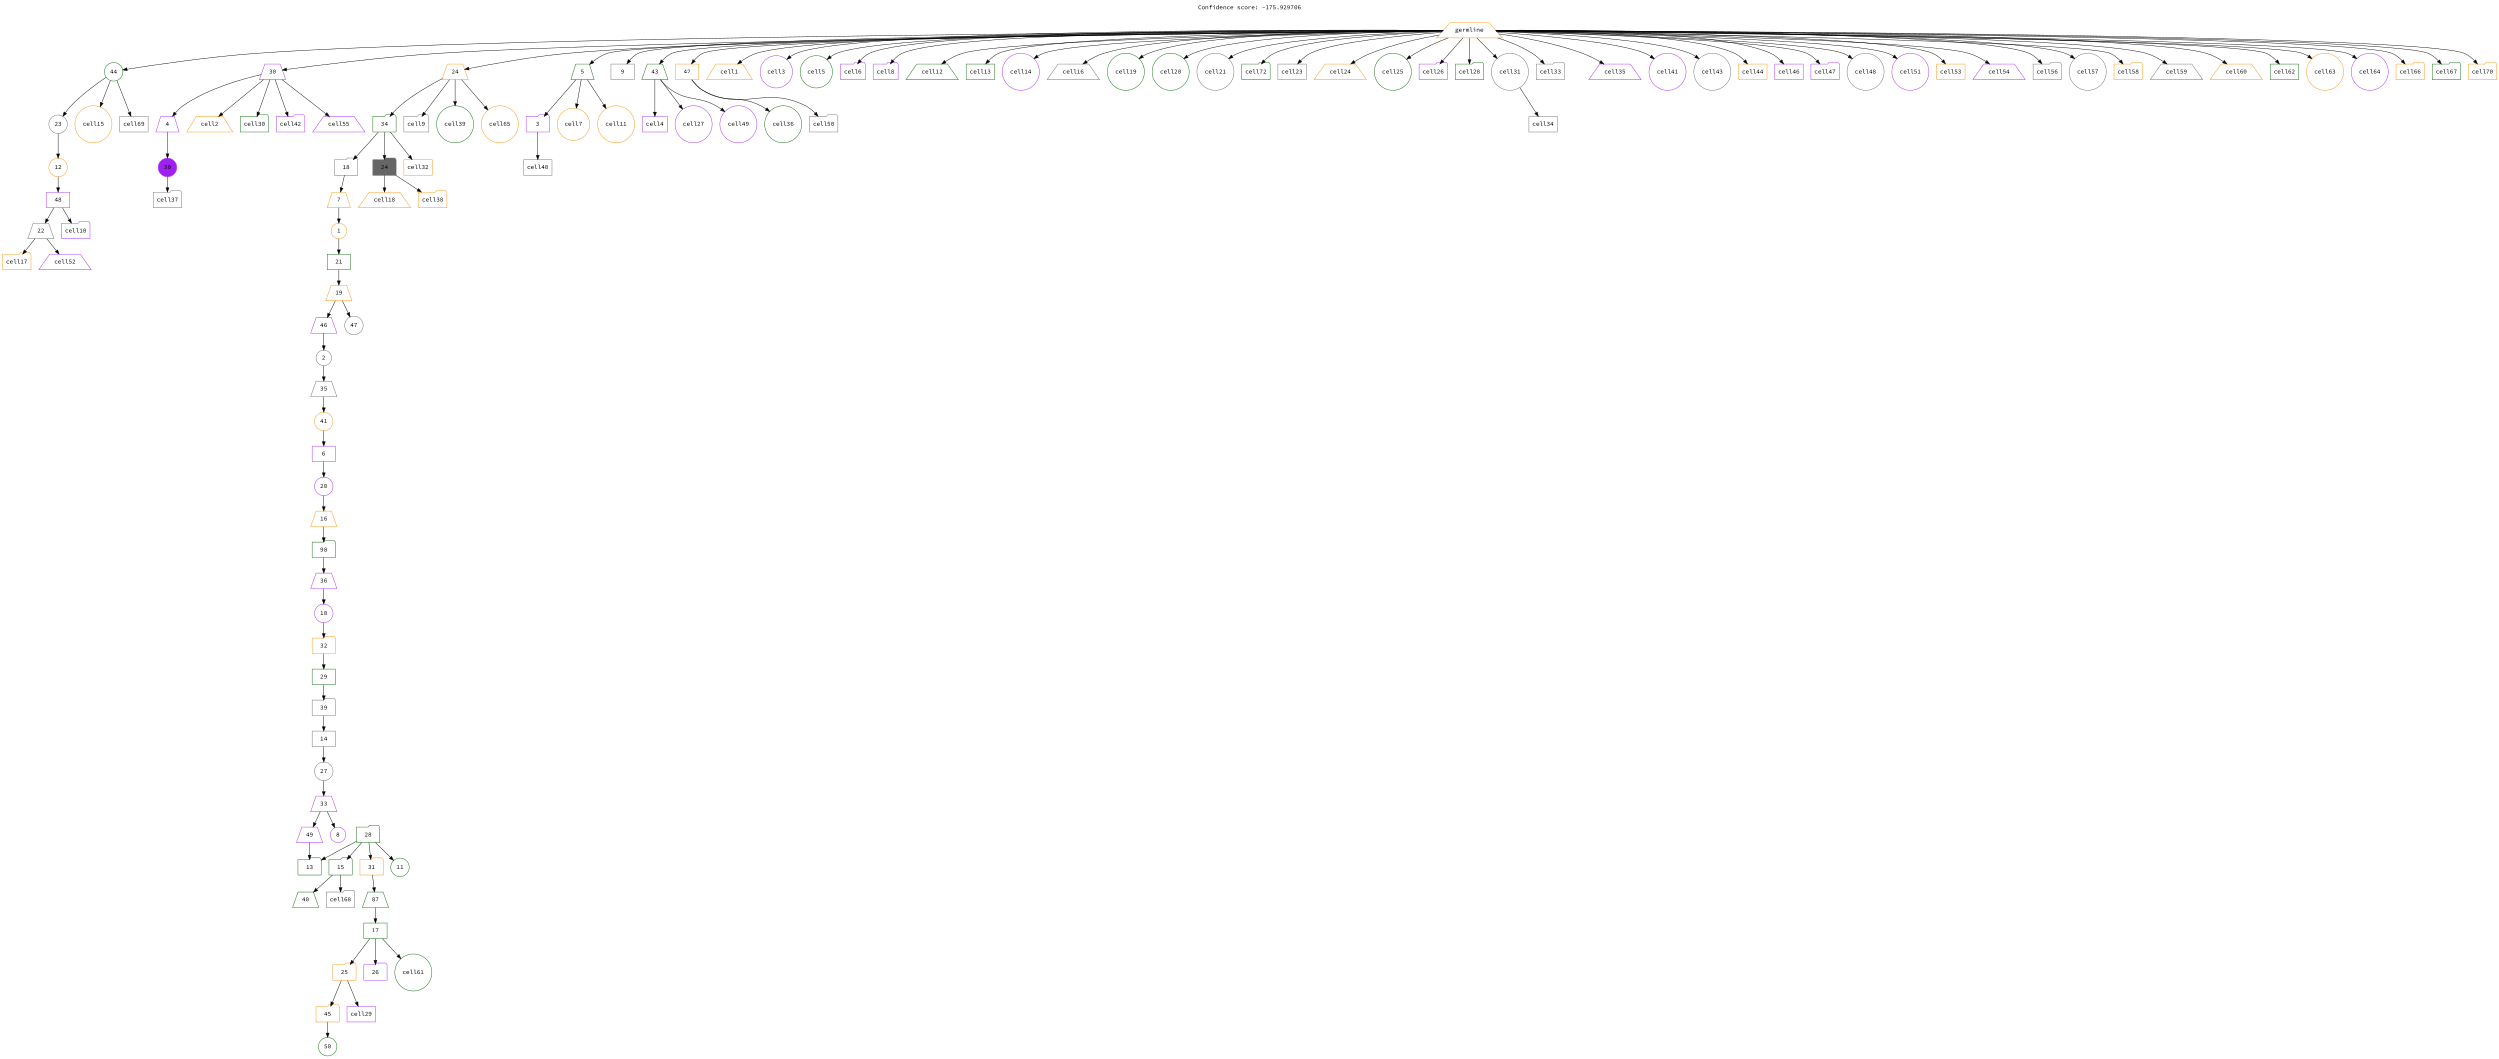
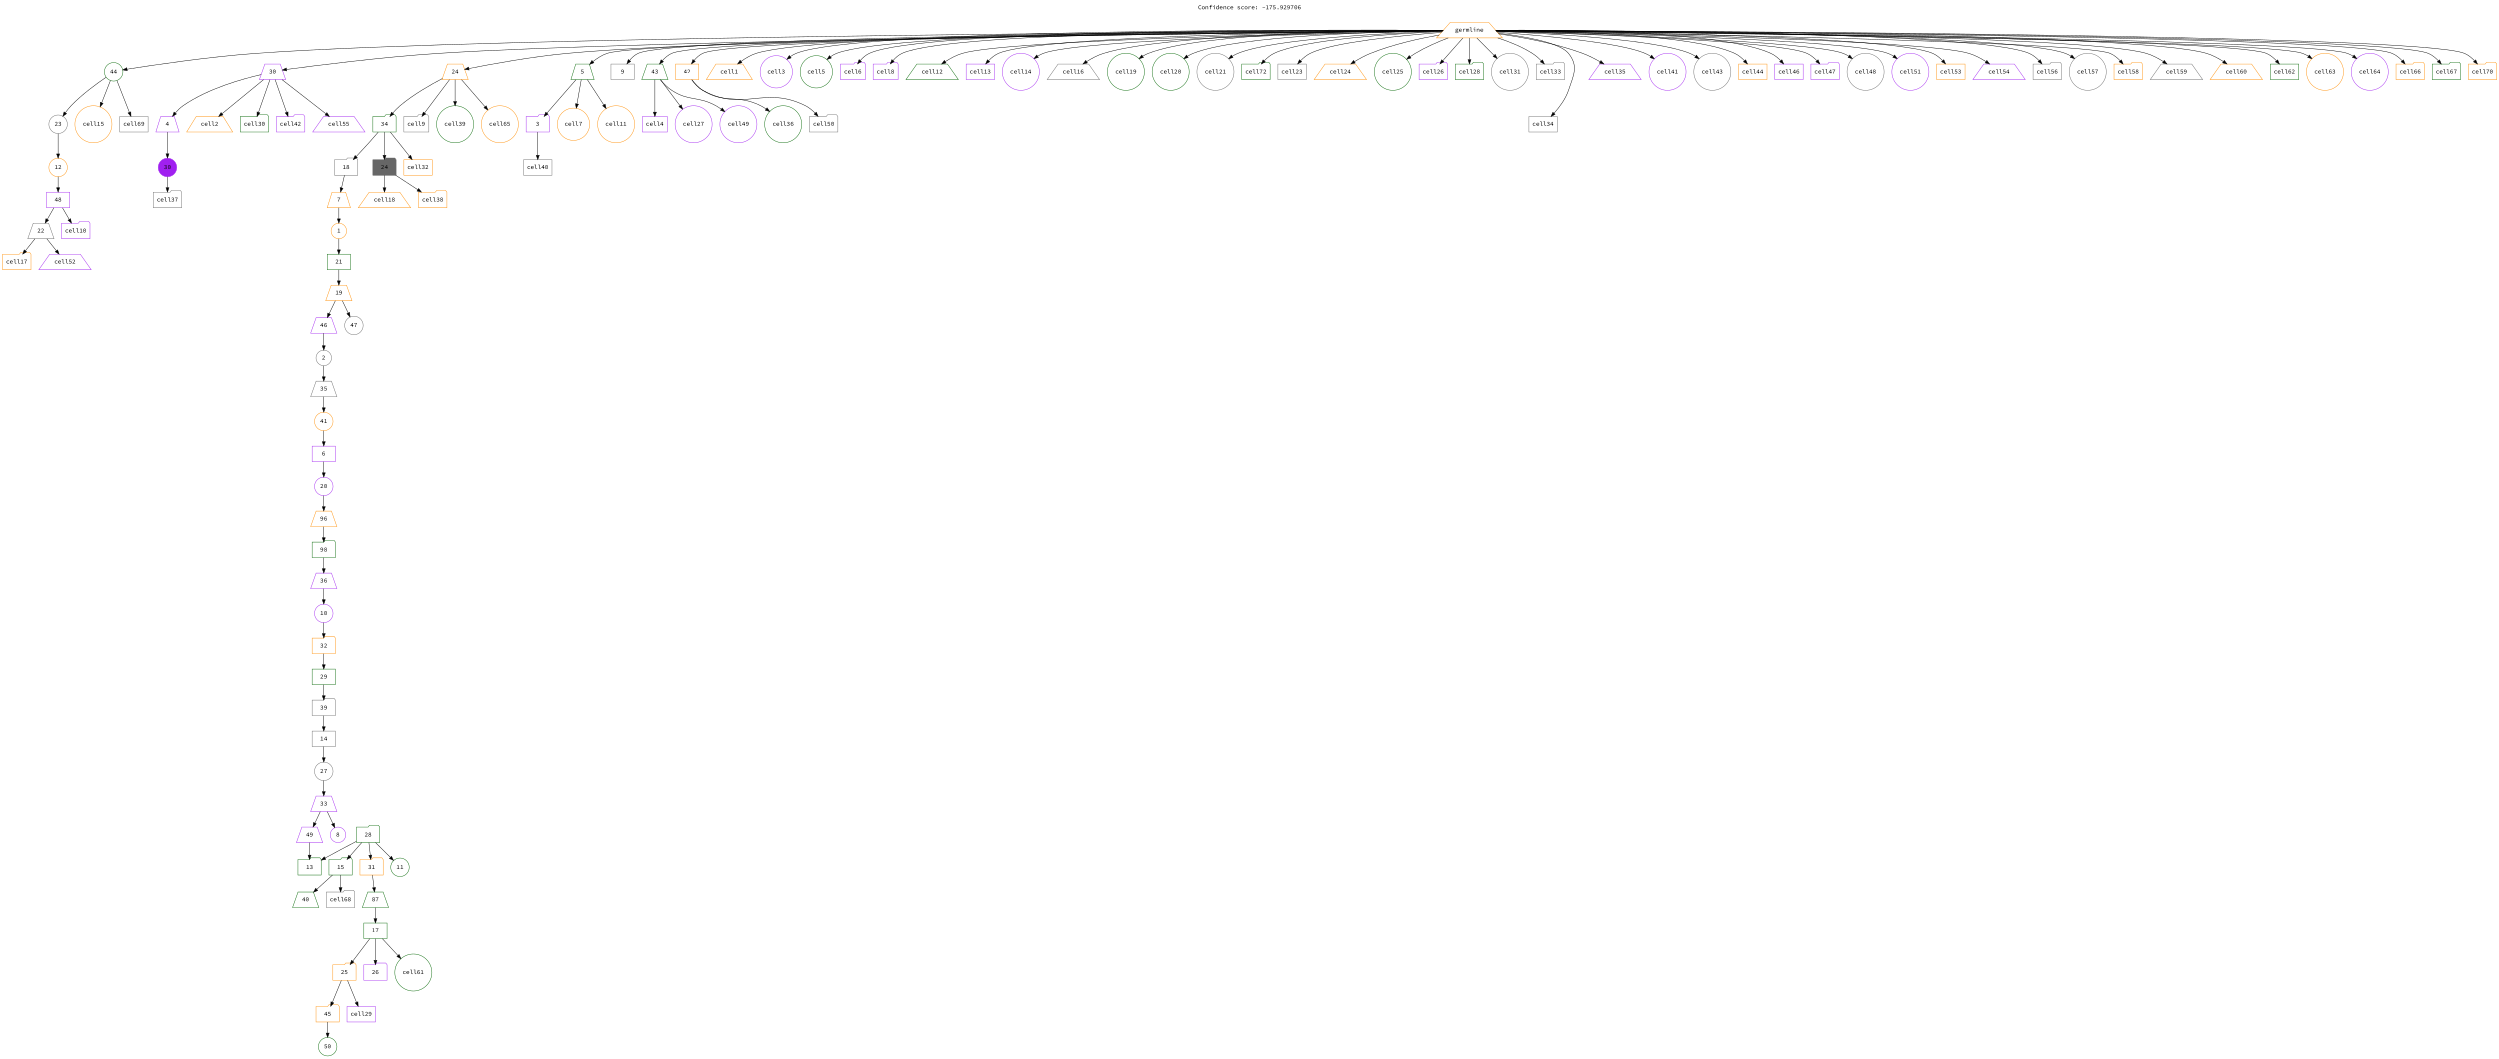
node "cell13": color darkgreen -> purple
edge "cell31" -> "cell34": now "germline" -> "cell34"
node "16": label "16" -> "96"
